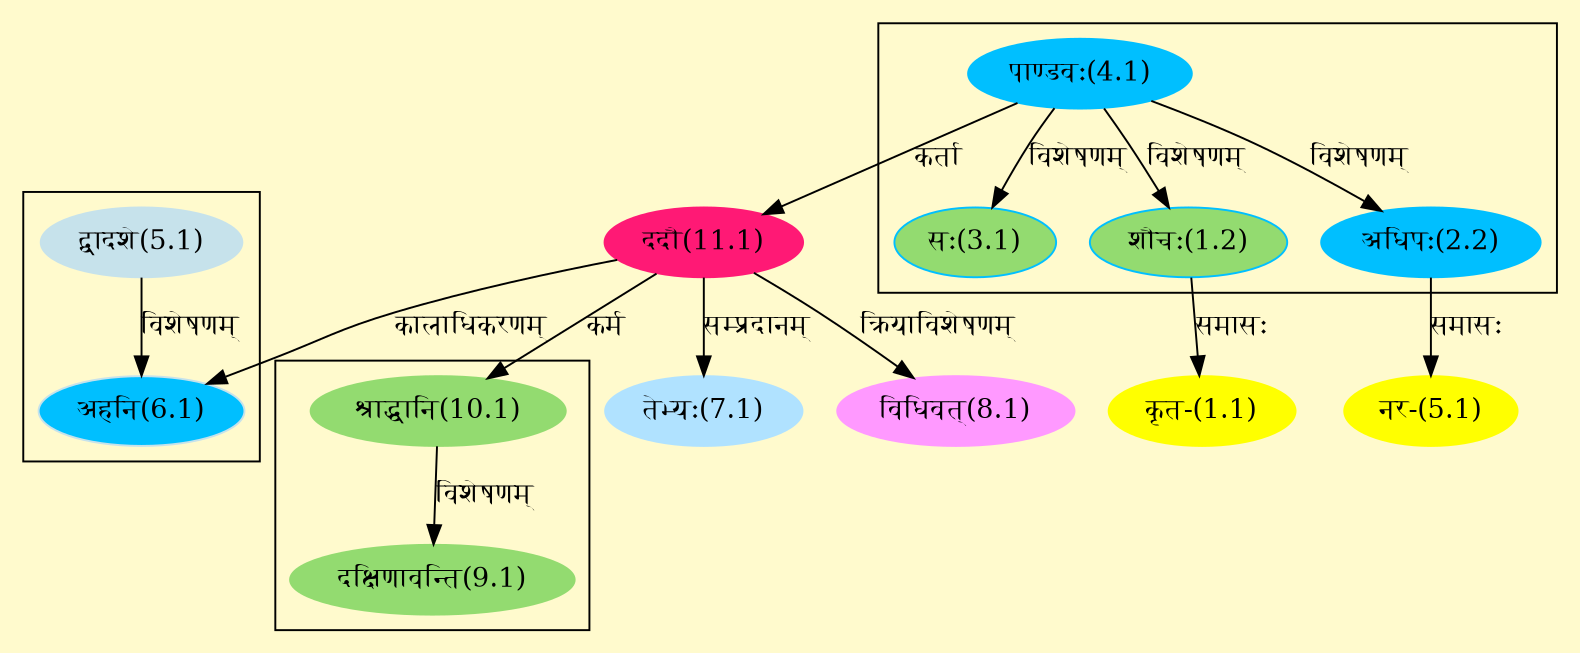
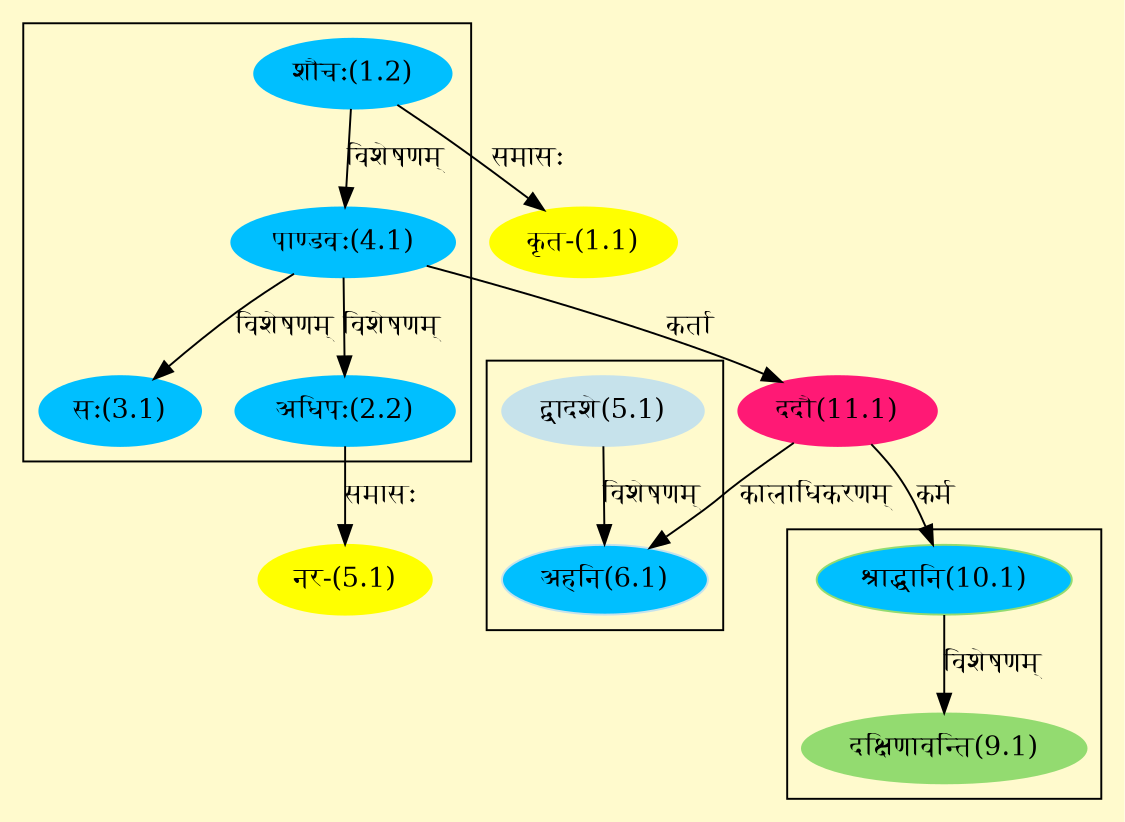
edge "पाण्डवः(4.1)" -> "शौचः(1.2)": reversed
node "सः(3.1)": fillcolor #93db70 -> #00bfff
node "शौचः(1.2)": fillcolor #93db70 -> #00bfff
node "श्राद्धानि(10.1)": fillcolor #93db70 -> #00bfff
node "तेभ्यः(7.1)": removed
node "विधिवत्(8.1)": removed
